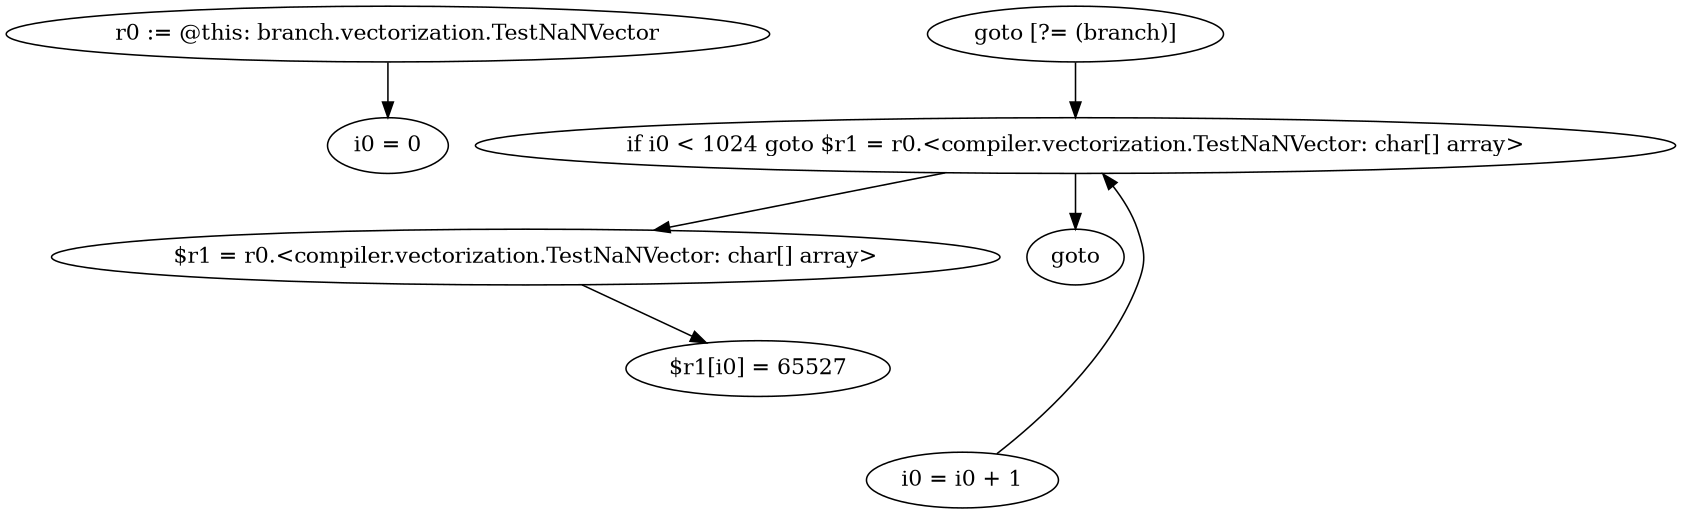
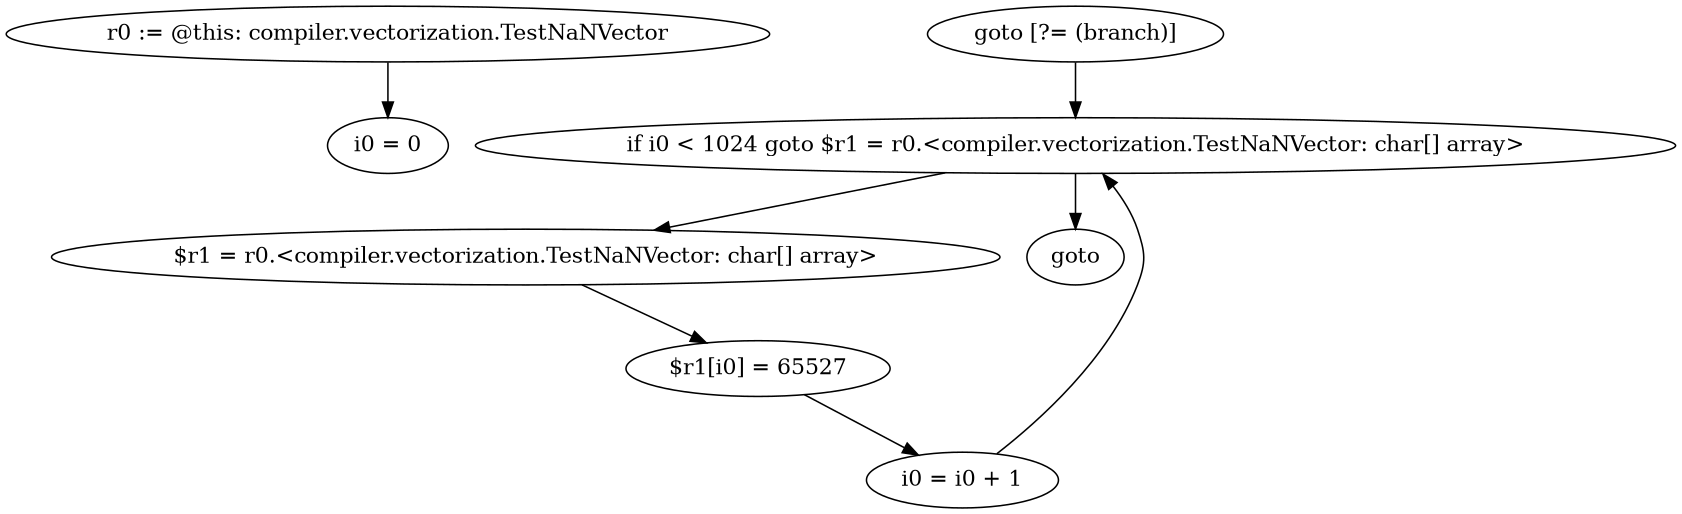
node "r0 := @this: branch.vectorization.TestNaNVector": label "r0 := @this: branch.vectorization.TestNaNVector" -> "r0 := @this: compiler.vectorization.TestNaNVector"
edge "$r1[i0] = 65527" -> "i0 = i0 + 1": added
